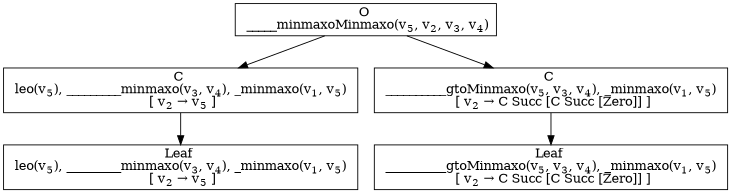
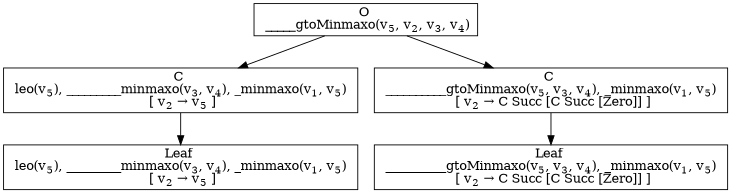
node "O": text "_____minmaxoMinmaxo(v" -> "_____gtoMinmaxo(v"
